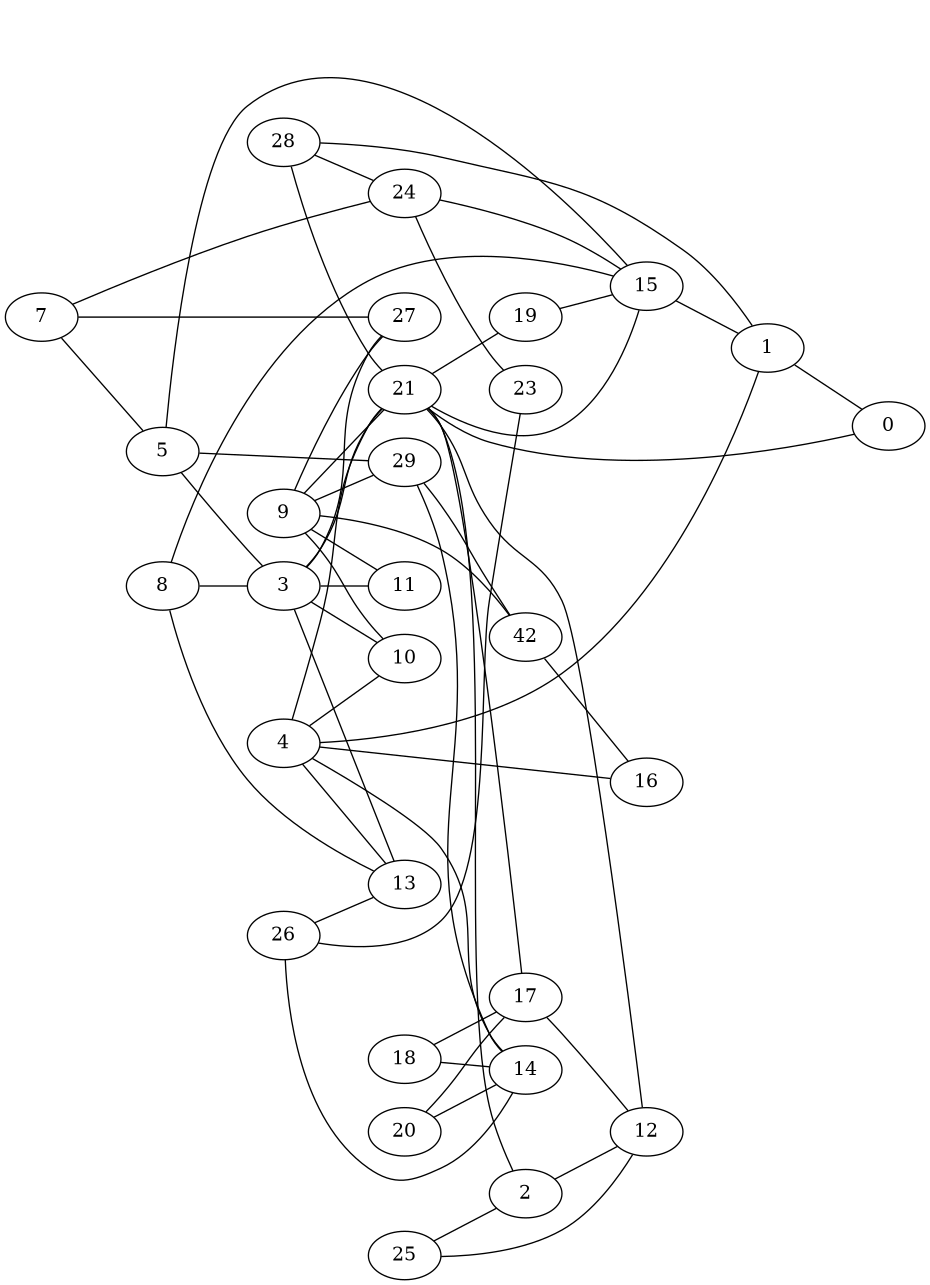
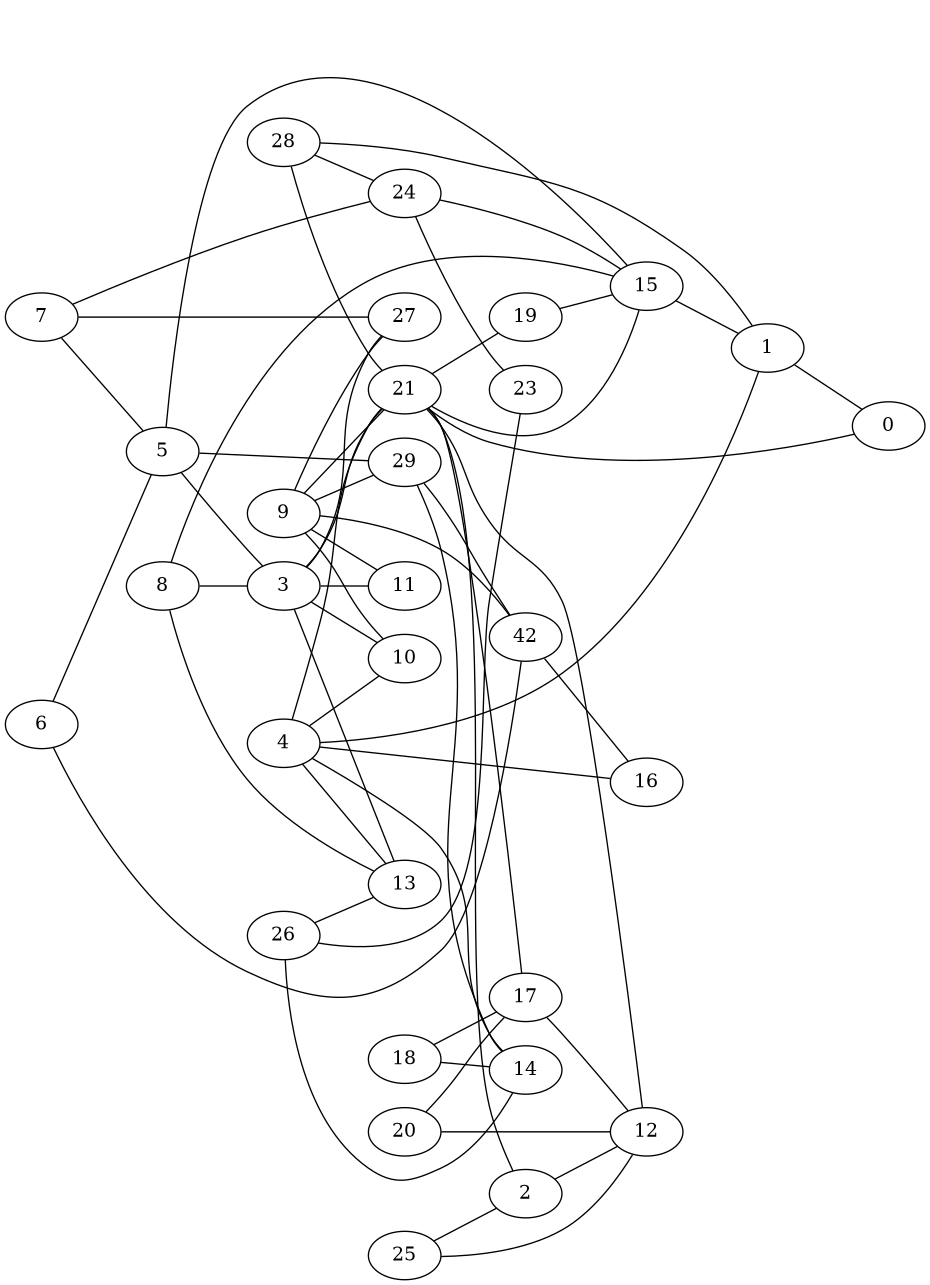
node "6": added
edge "14" -- "20": now "12" -- "20"
